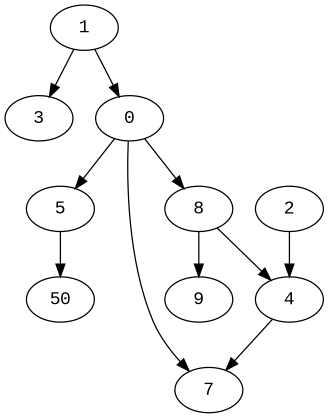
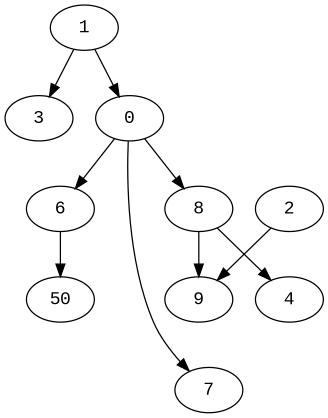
node "5": label "5" -> "6"
edge "2" -> "4": now "2" -> "9"
edge "4" -> "7": removed
